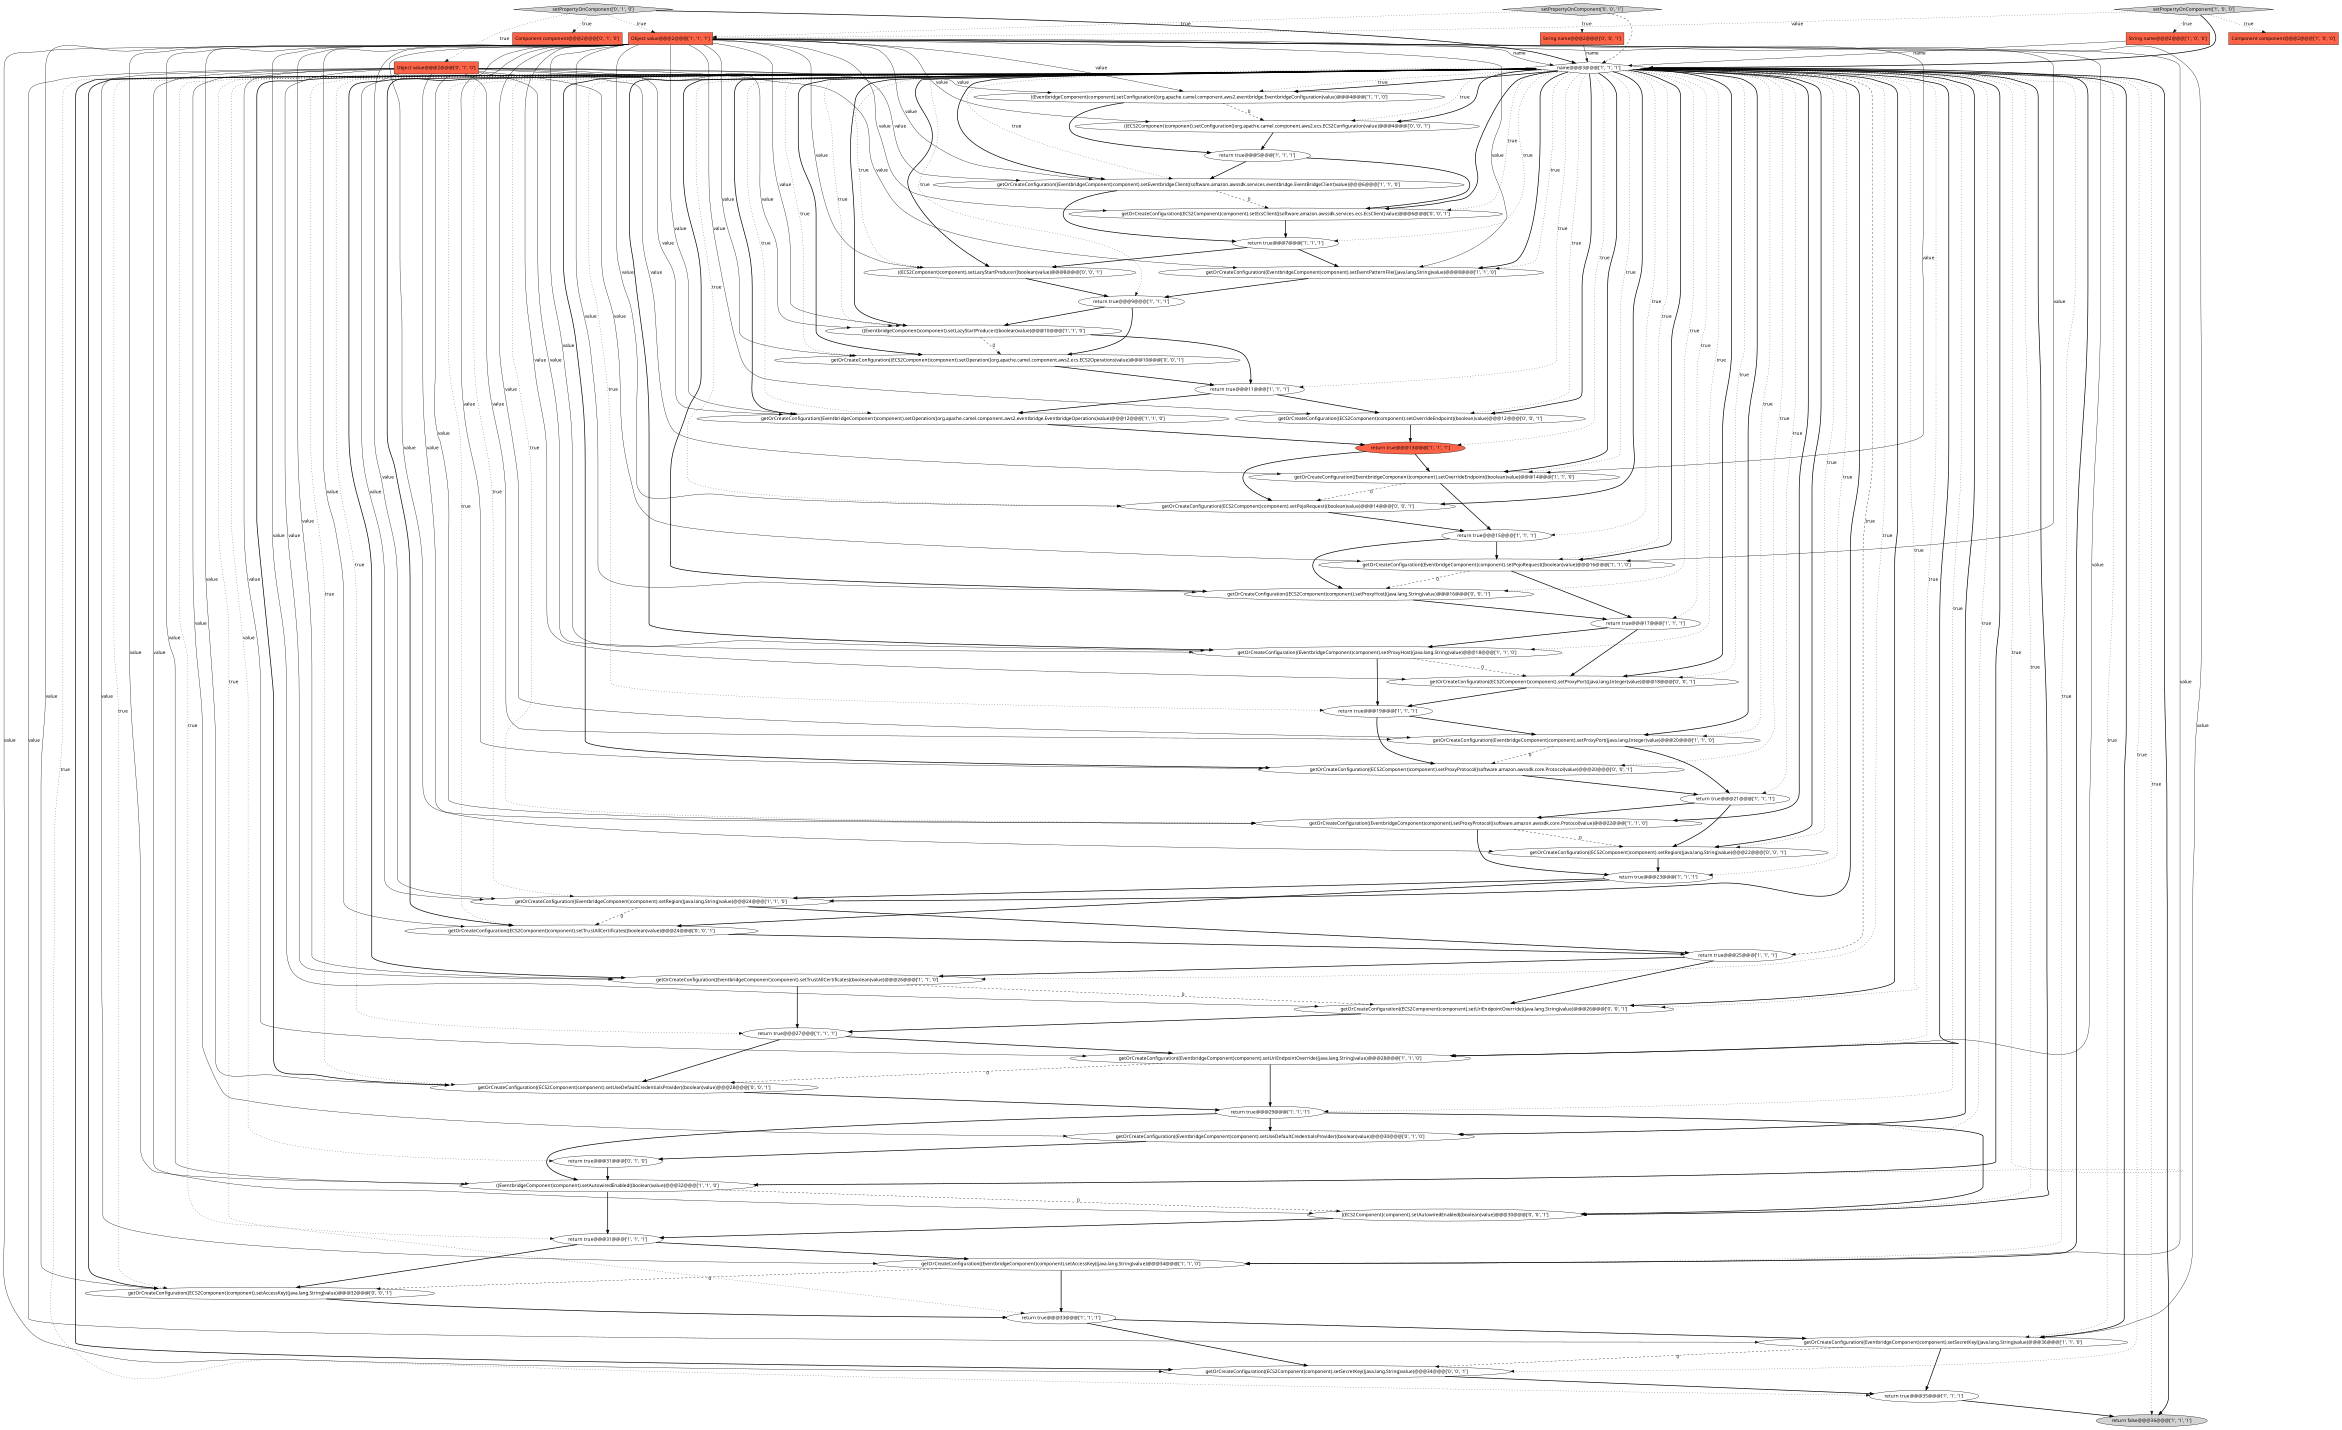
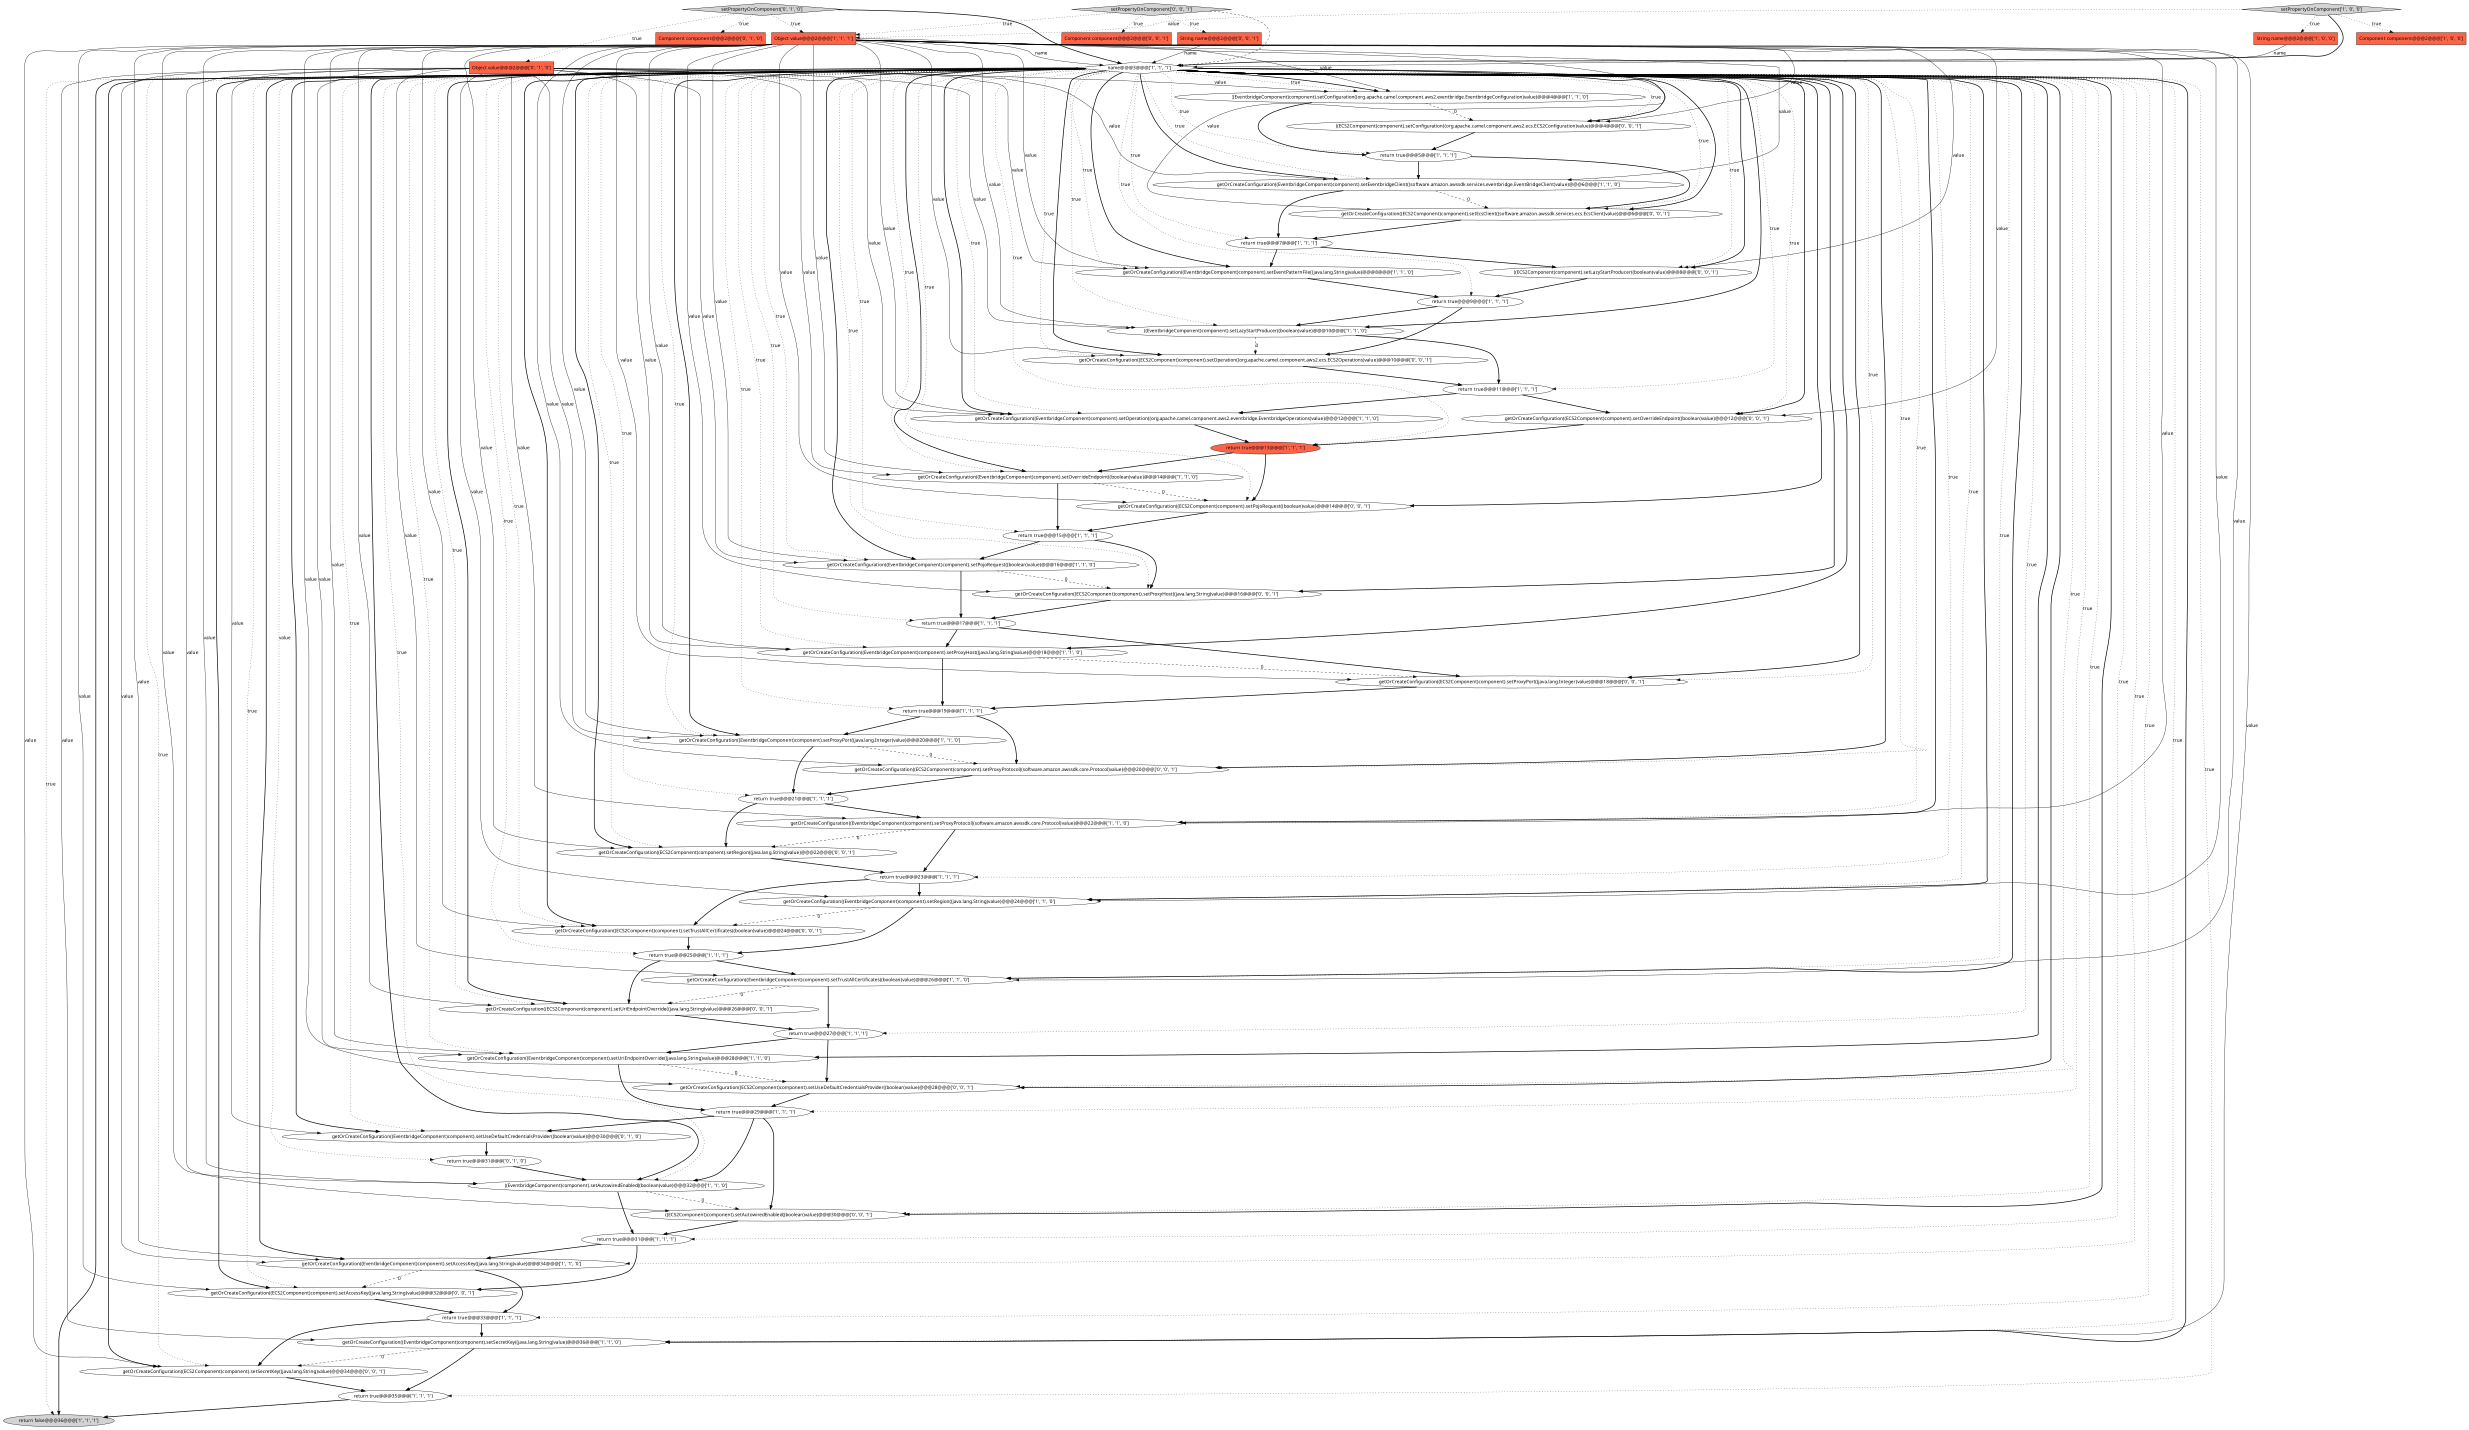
node "Component component@@@2@@@['0', '0', '1']": added
edge "name@@@3@@@['1', '1', '1']" -> "return true@@@5@@@['1', '1', '1']": added, label "true"
edge "name@@@3@@@['1', '1', '1']" -> "return true@@@25@@@['1', '1', '1']": style dashed -> dotted
